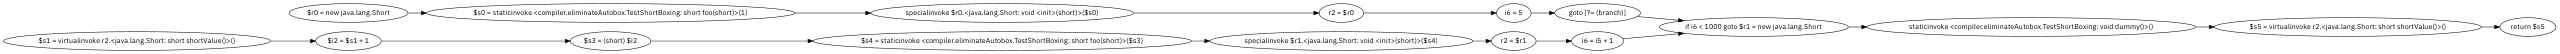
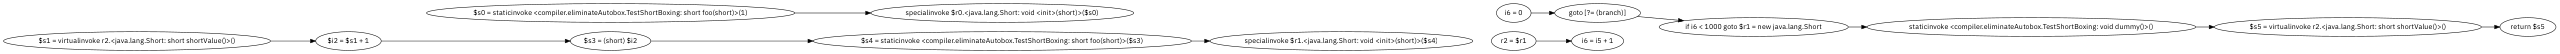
node "$r0 = new java.lang.Short": removed
node "r2 = $r0": removed
node "i6 = 5": label "i6 = 5" -> "i6 = 0"
edge "i6 = i5 + 1" -> "if i6 < 1000 goto $r1 = new java.lang.Short": removed
edge "specialinvoke $r1.<java.lang.Short: void <init>(short)>($s4)" -> "r2 = $r1": removed
